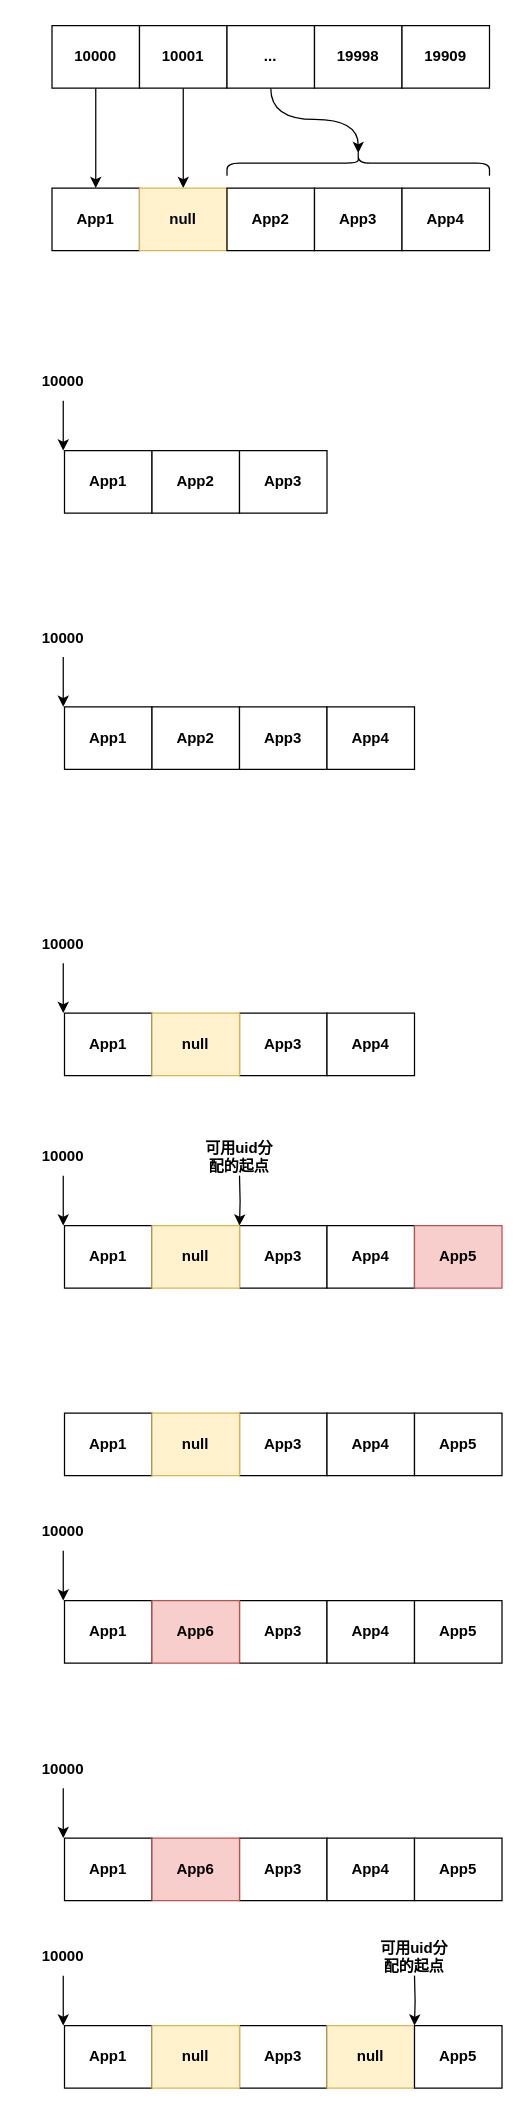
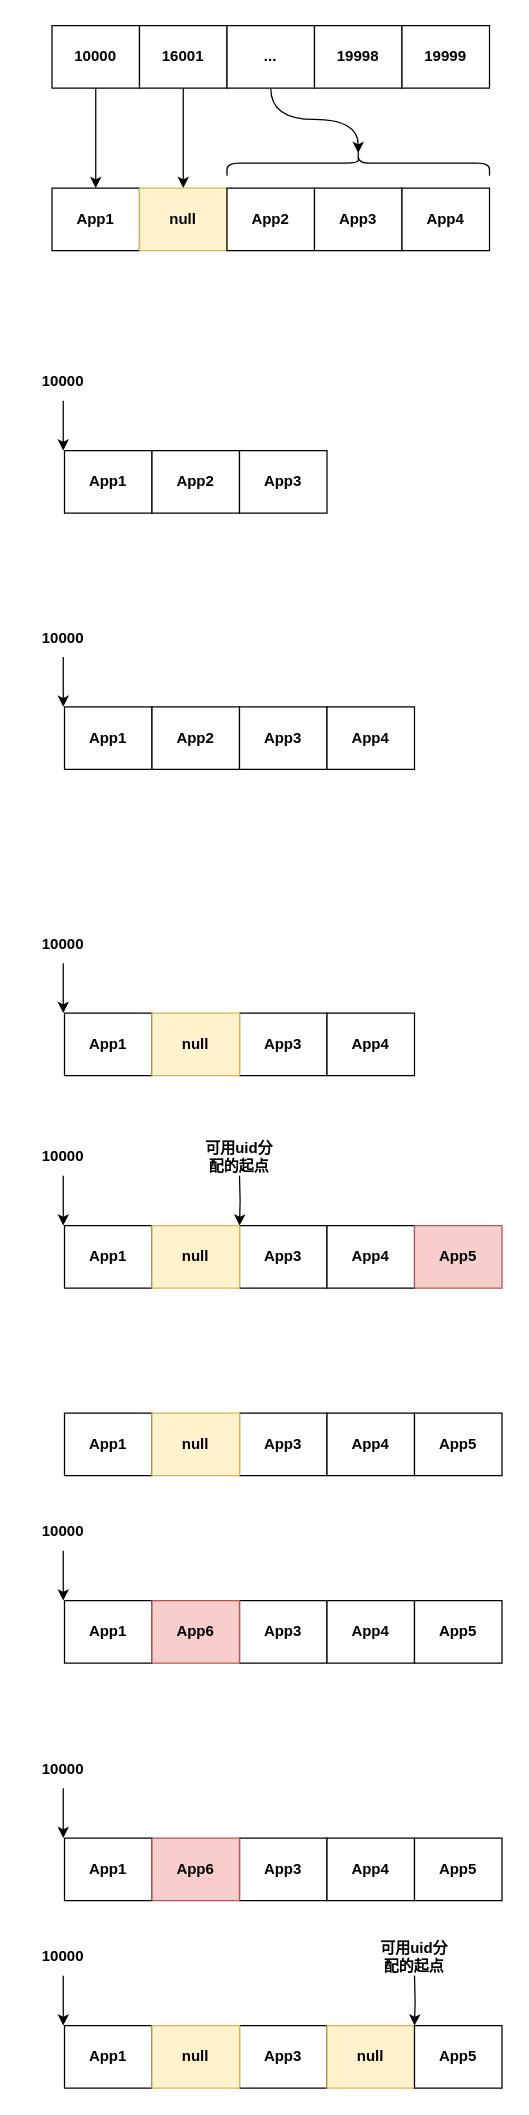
node "10001": label "10001" -> "16001"
node "19909": label "19909" -> "19999"
